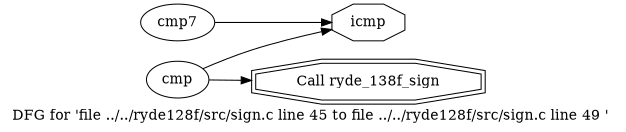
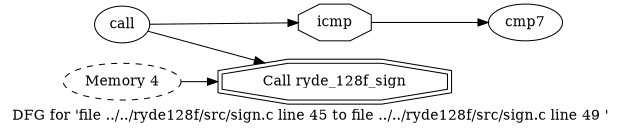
edge "cmp7" -> "icmp": reversed
node "cmp": label "cmp" -> "call"
node "Memory 4": added
node "Call ryde_138f_sign": label "Call ryde_138f_sign" -> "Call ryde_128f_sign"
